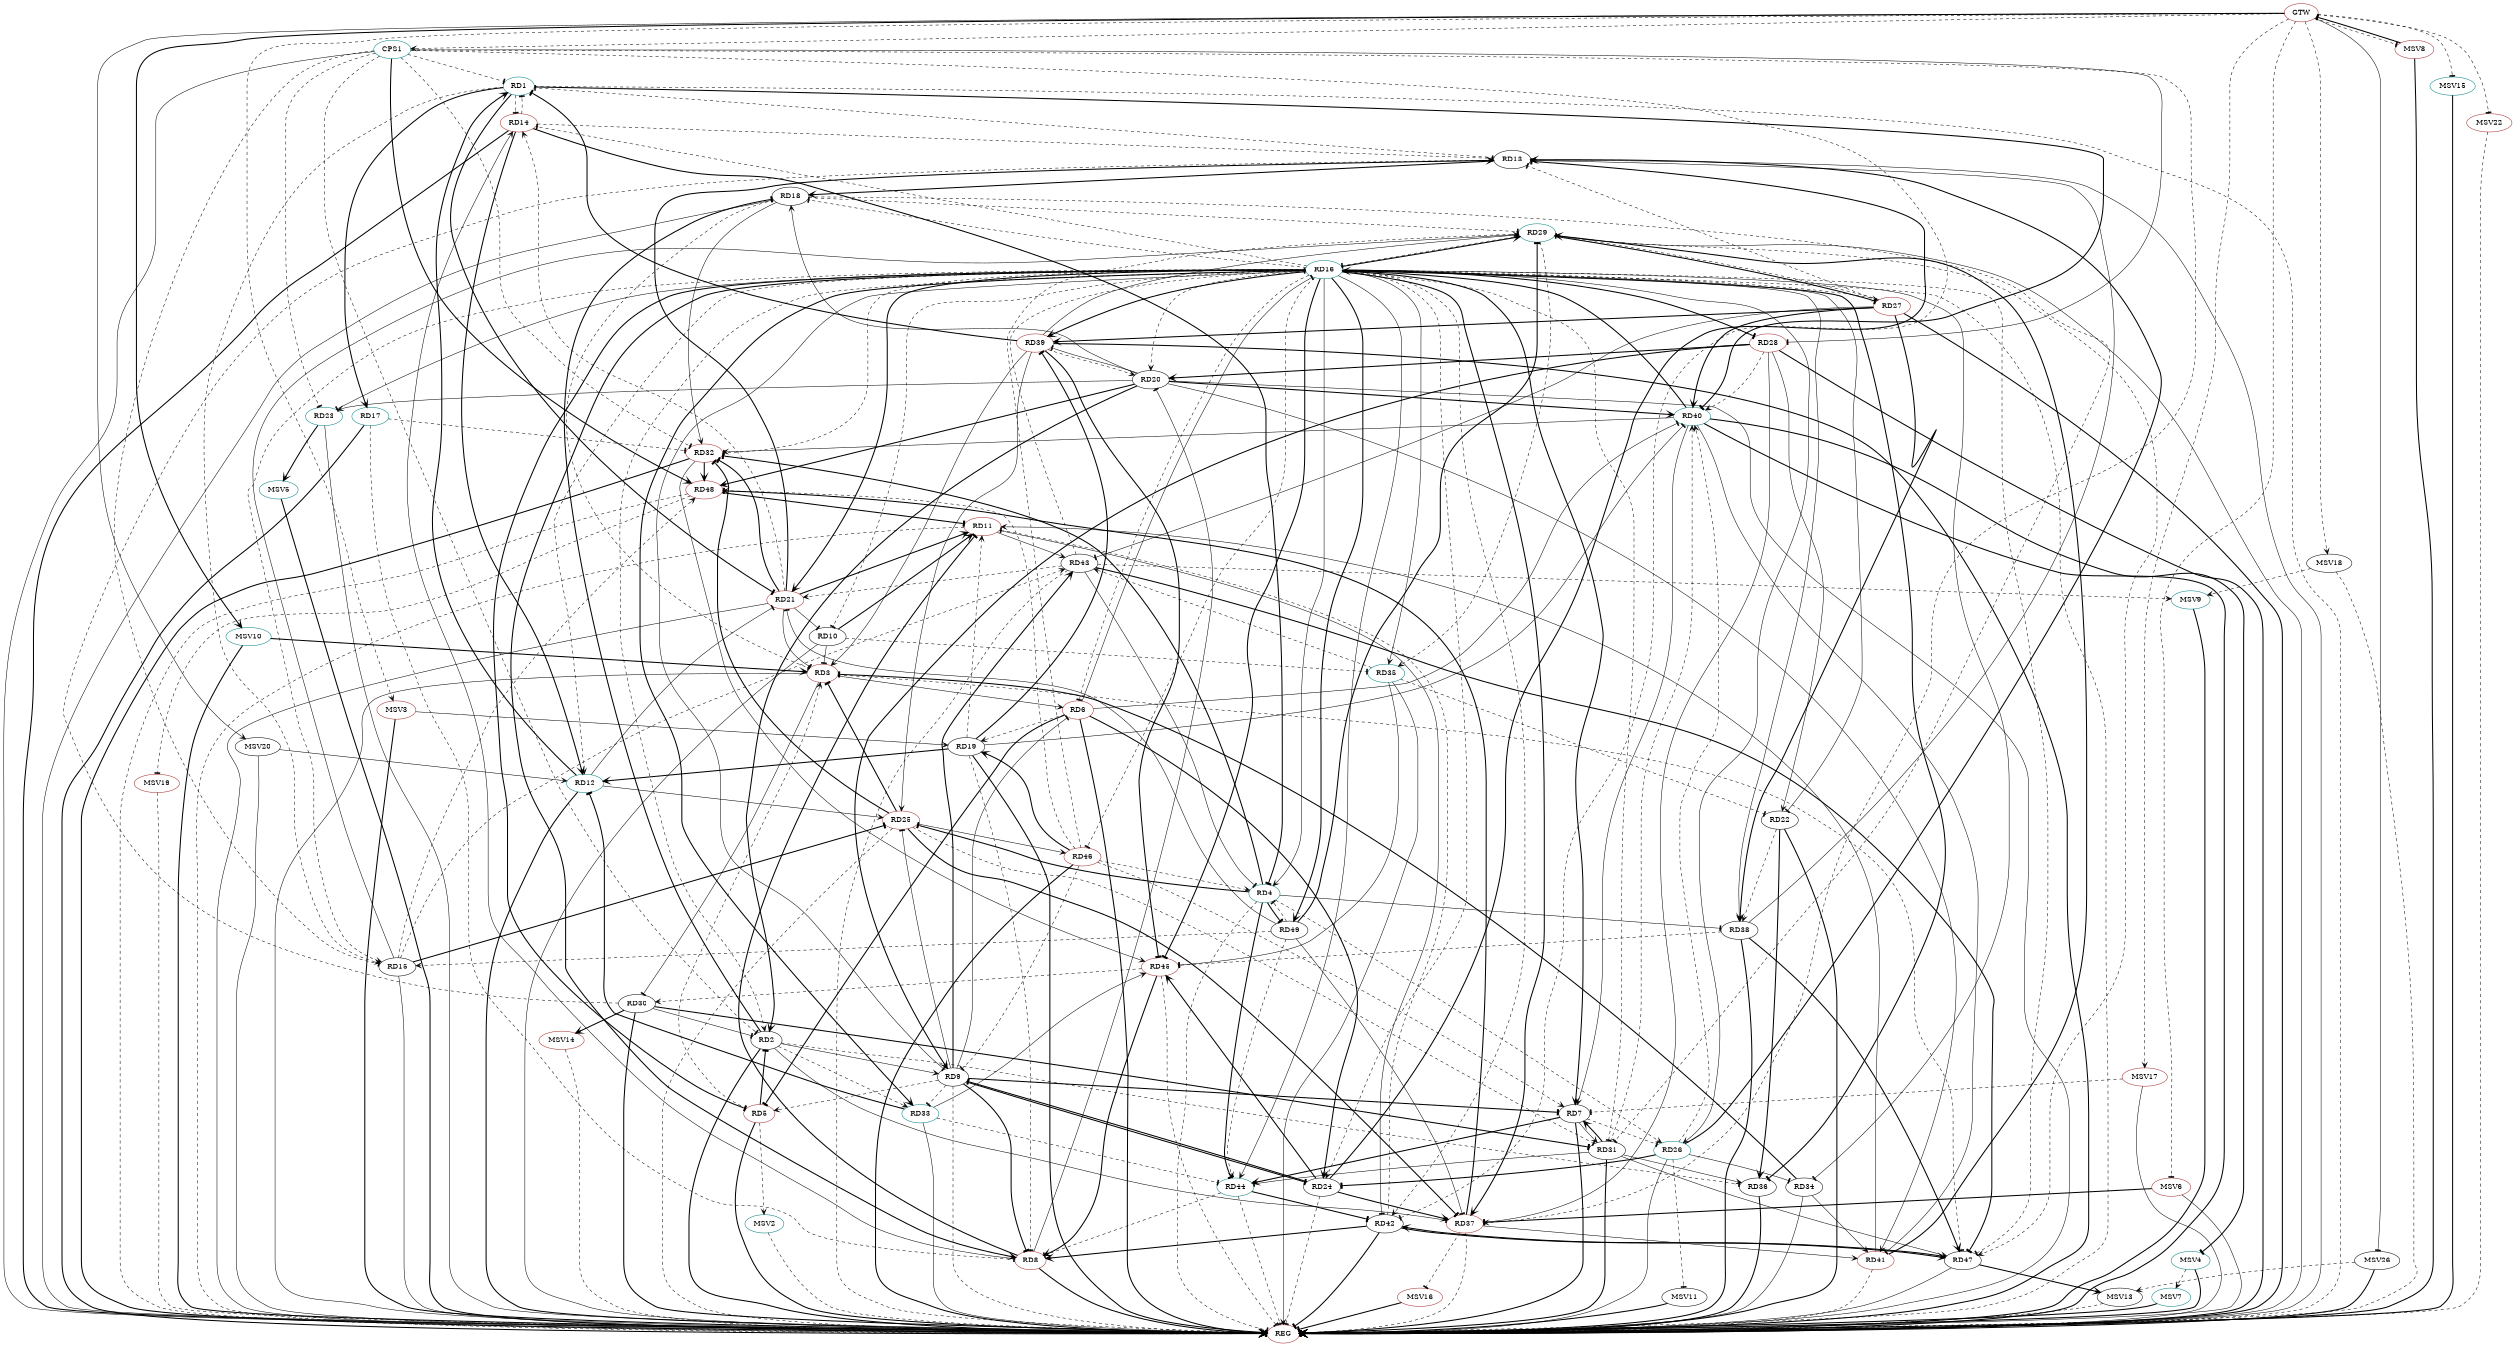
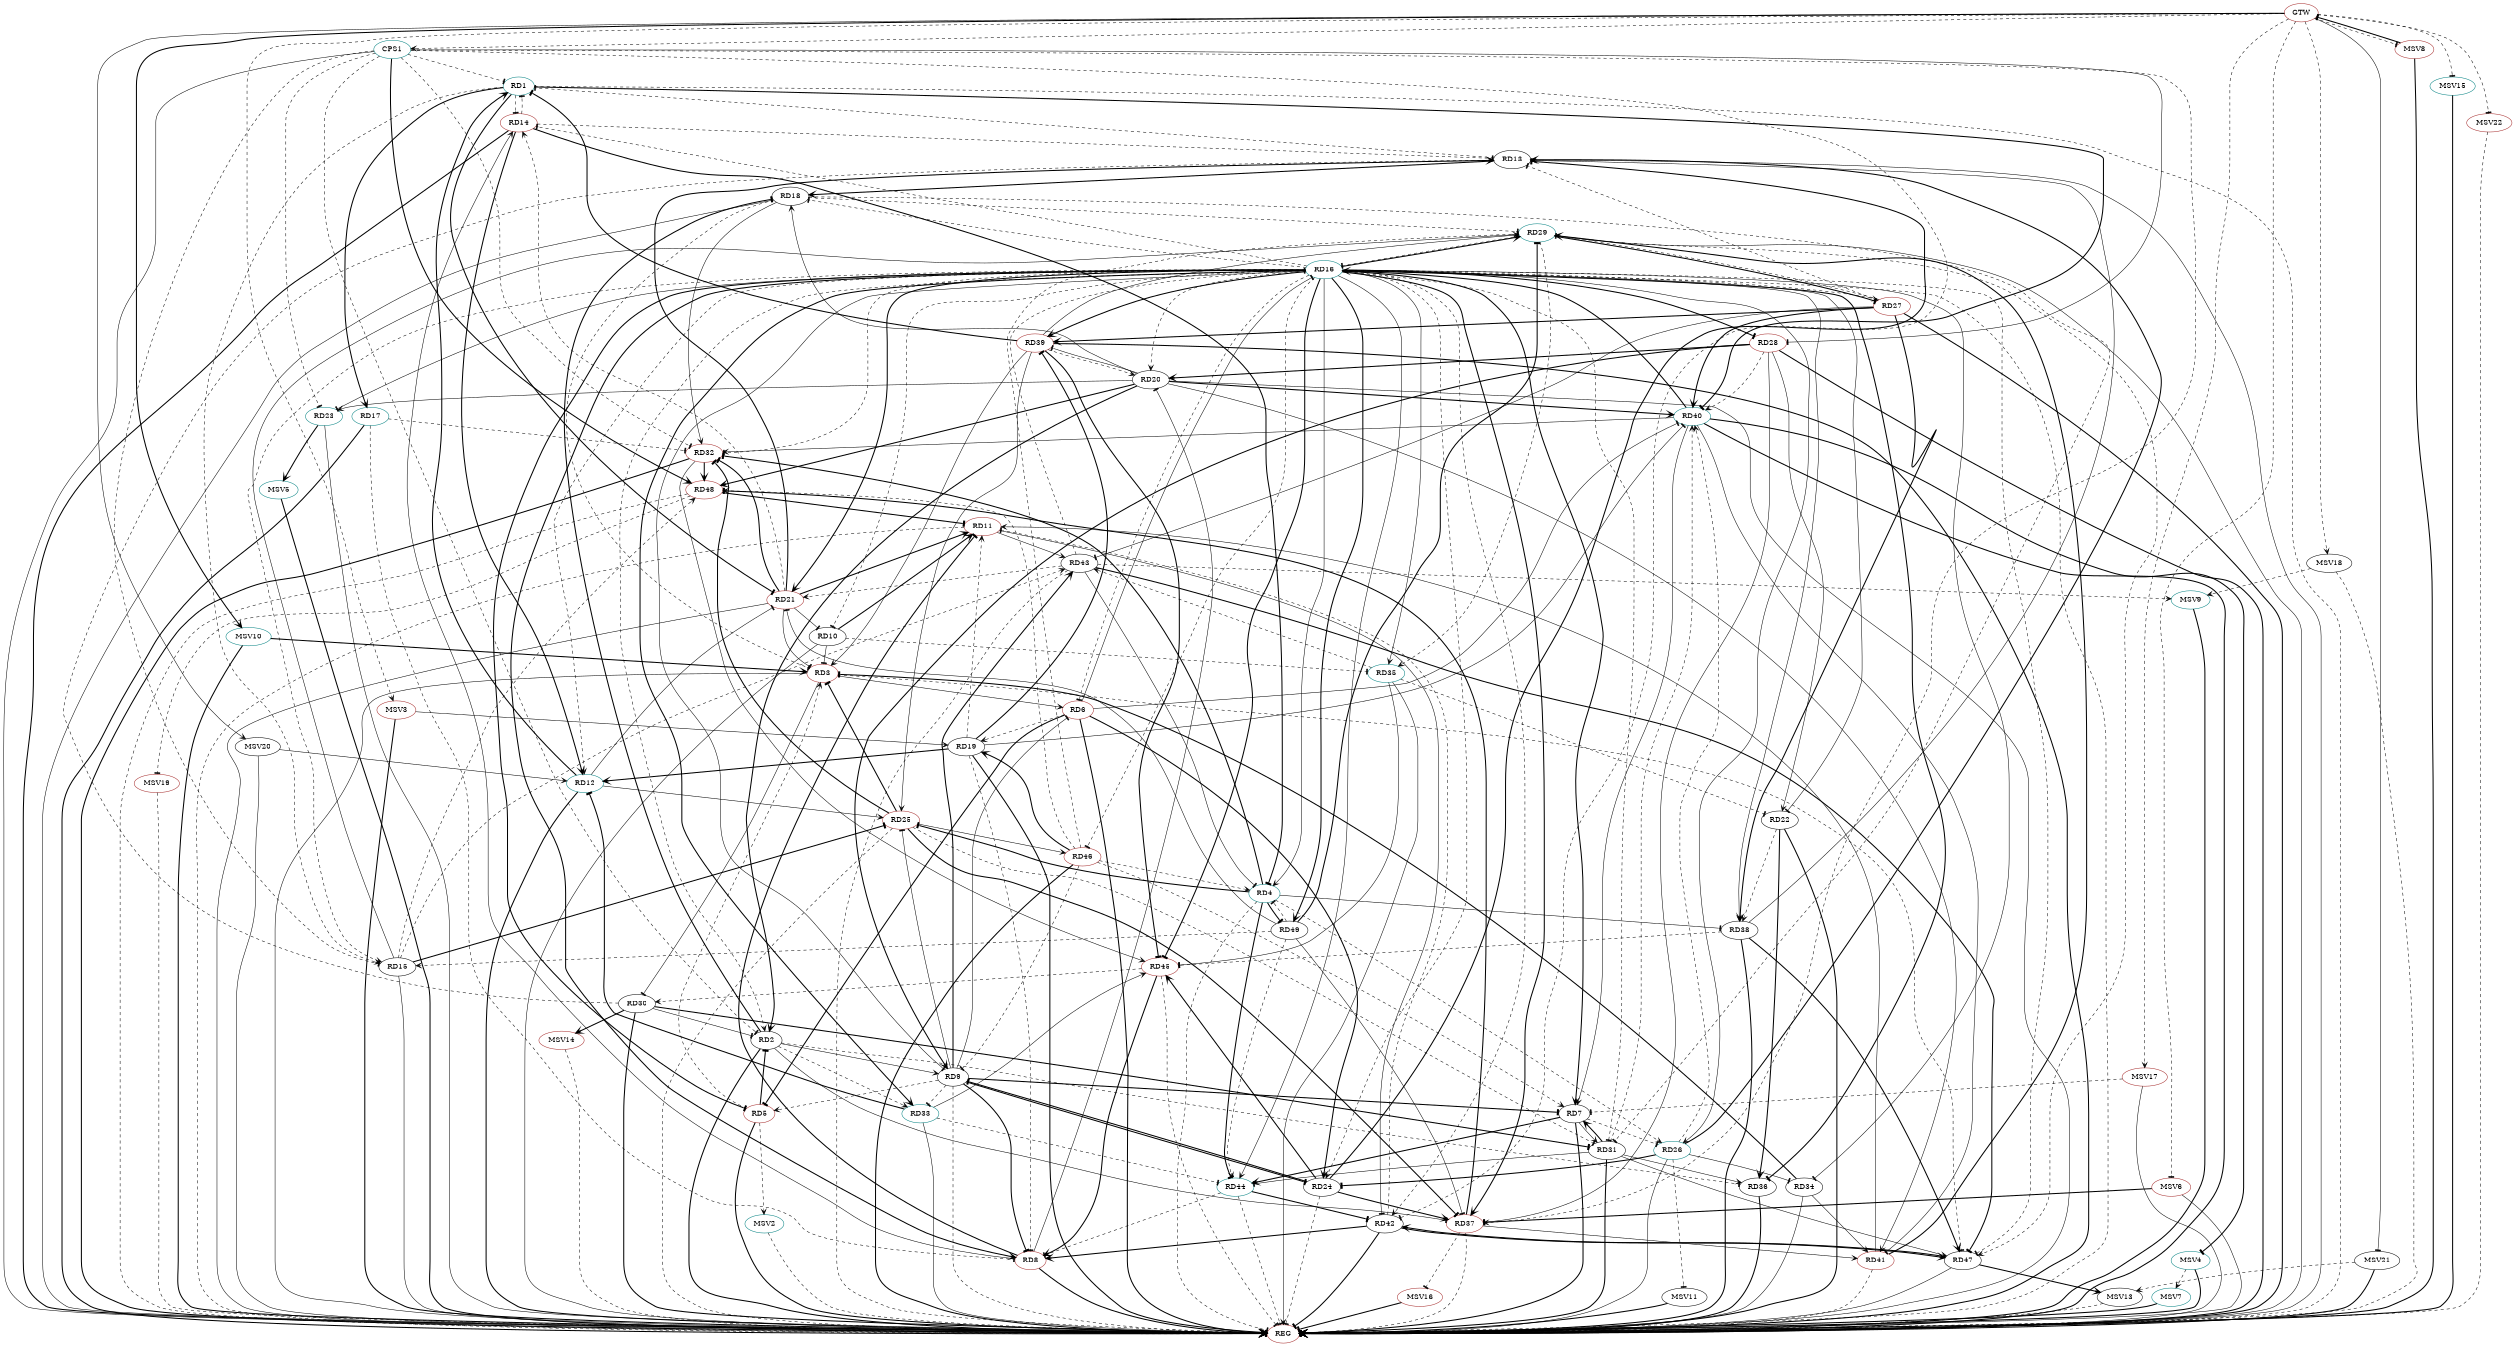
node "MSV26": label "MSV26" -> "MSV21"
